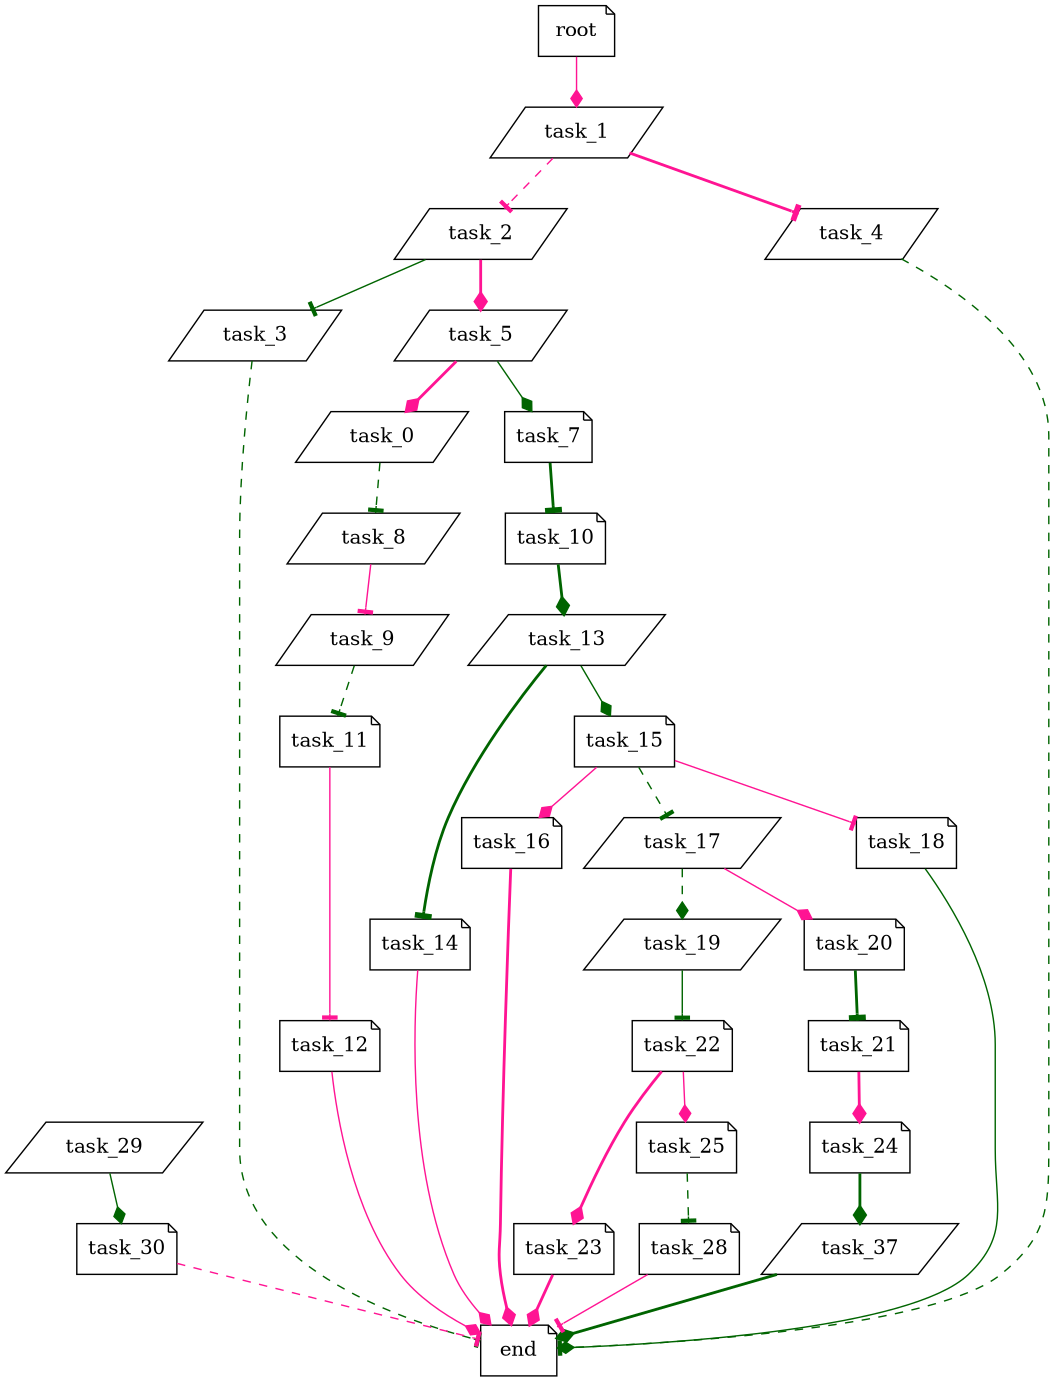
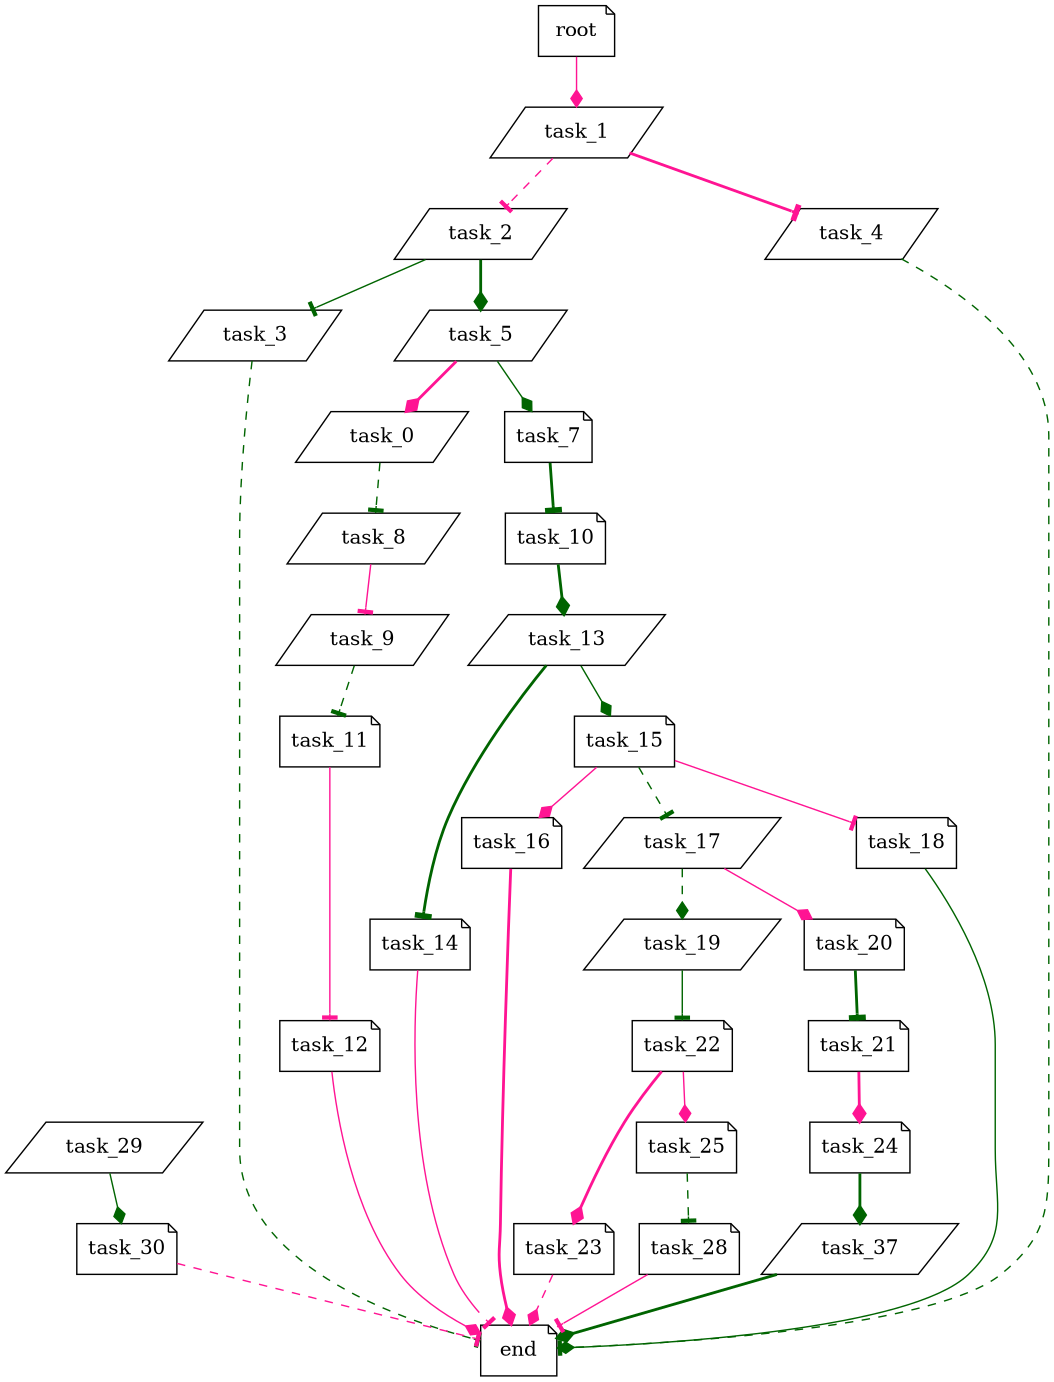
edge "task_2" -> "task_5": color deeppink -> darkgreen
edge "task_14" -> "end": arrowhead diamond -> tee
edge "task_23" -> "end": style bold -> dashed
